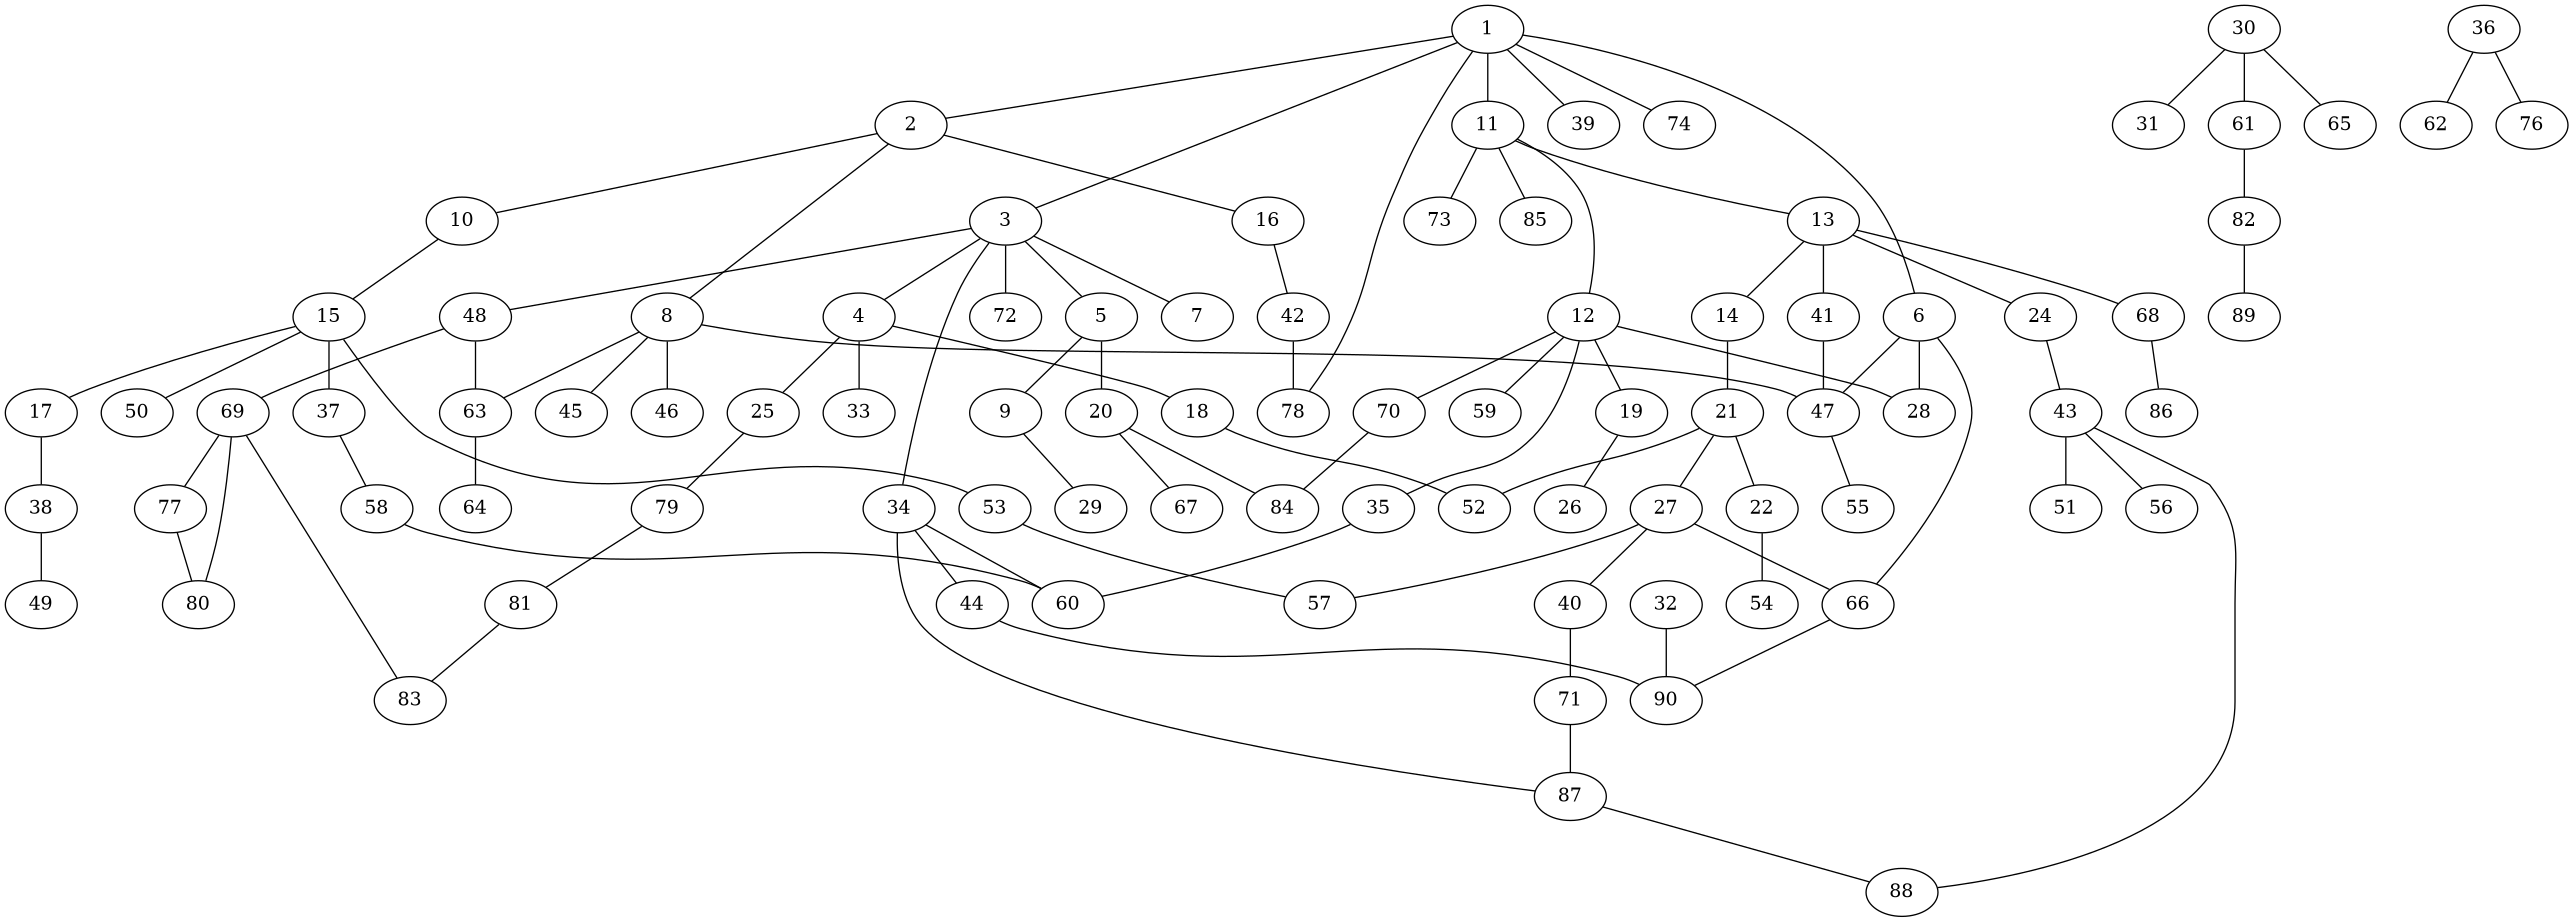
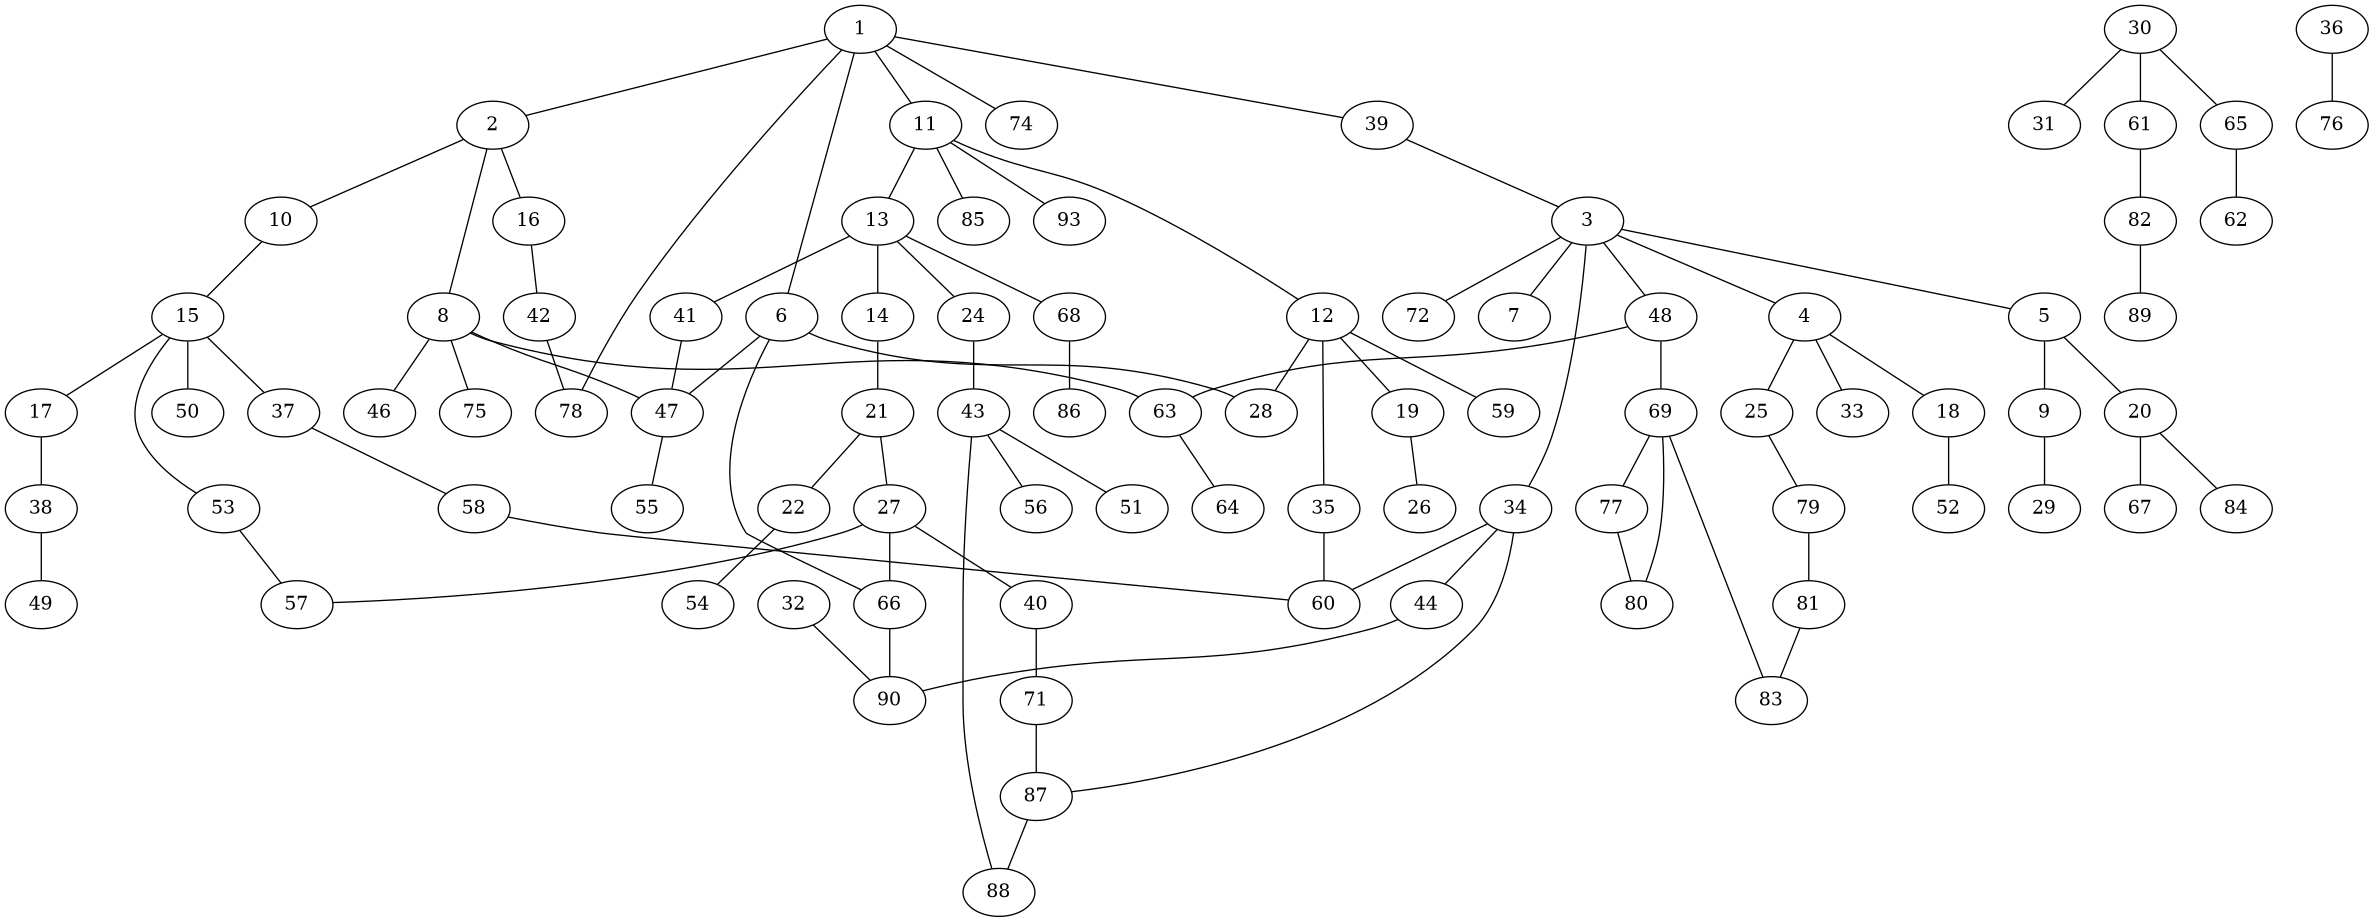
edge "36" -- "62": now "65" -- "62"
edge "1" -- "3": now "39" -- "3"
node "73": label "73" -> "93"
node "45": label "45" -> "75"
node "70": removed
edge "21" -- "52": removed
